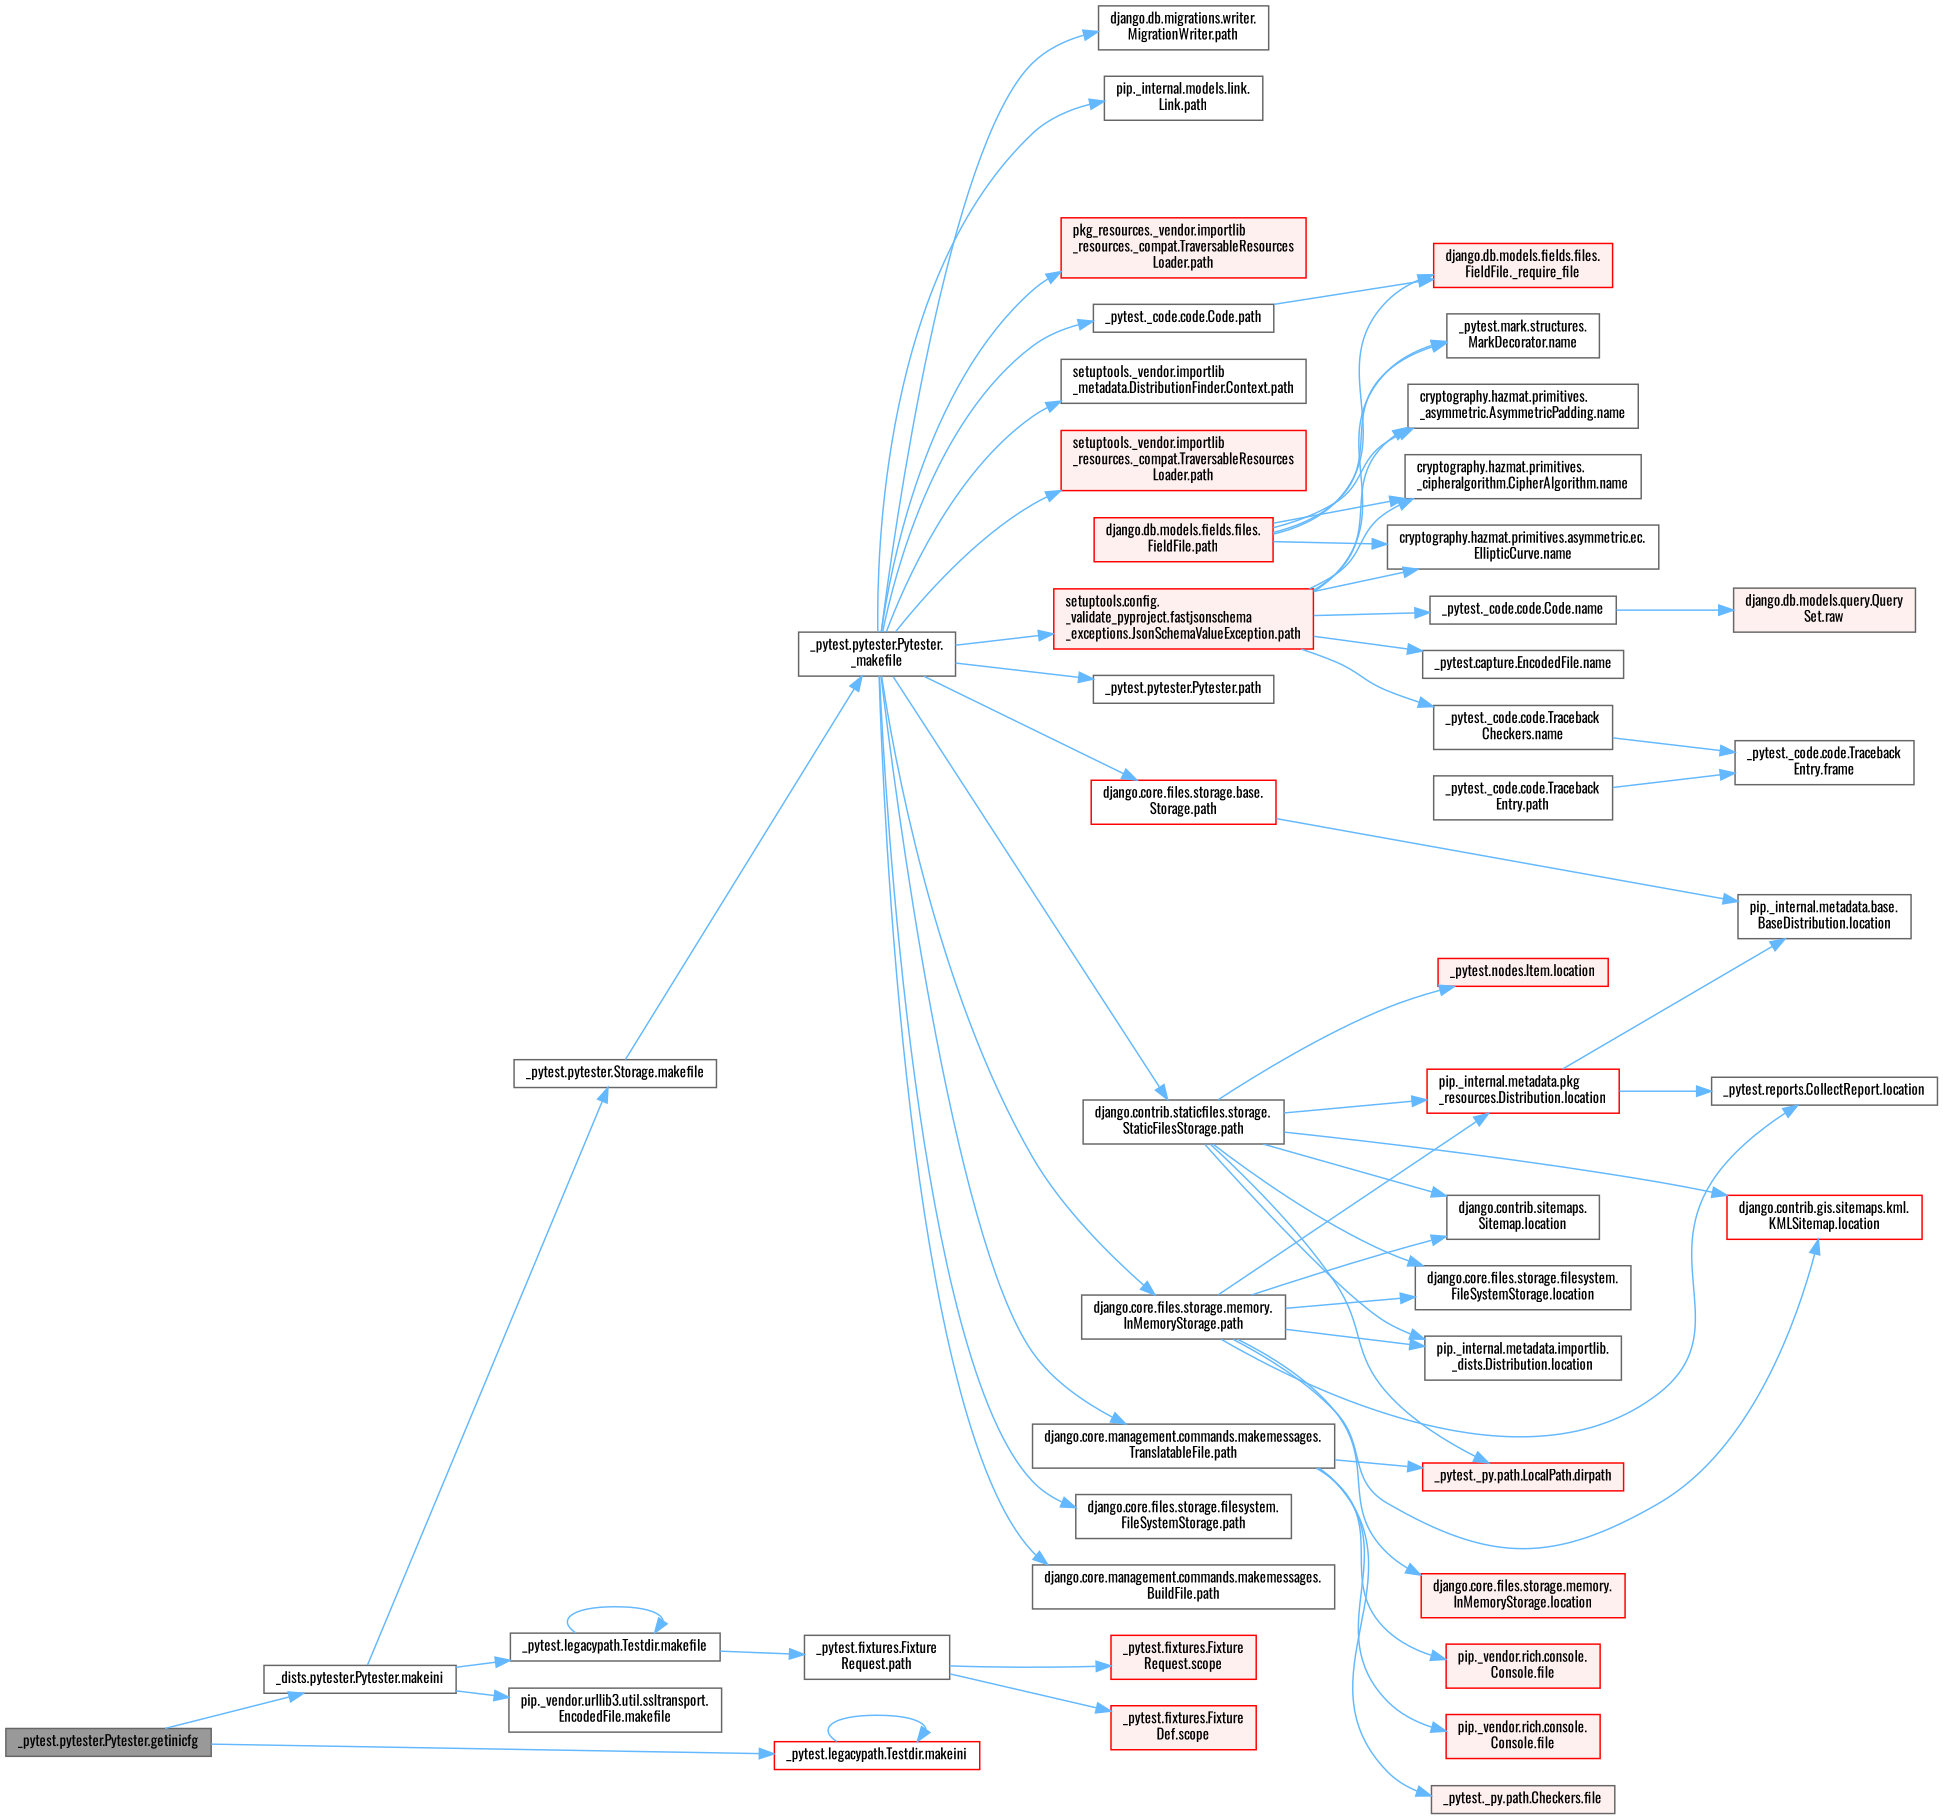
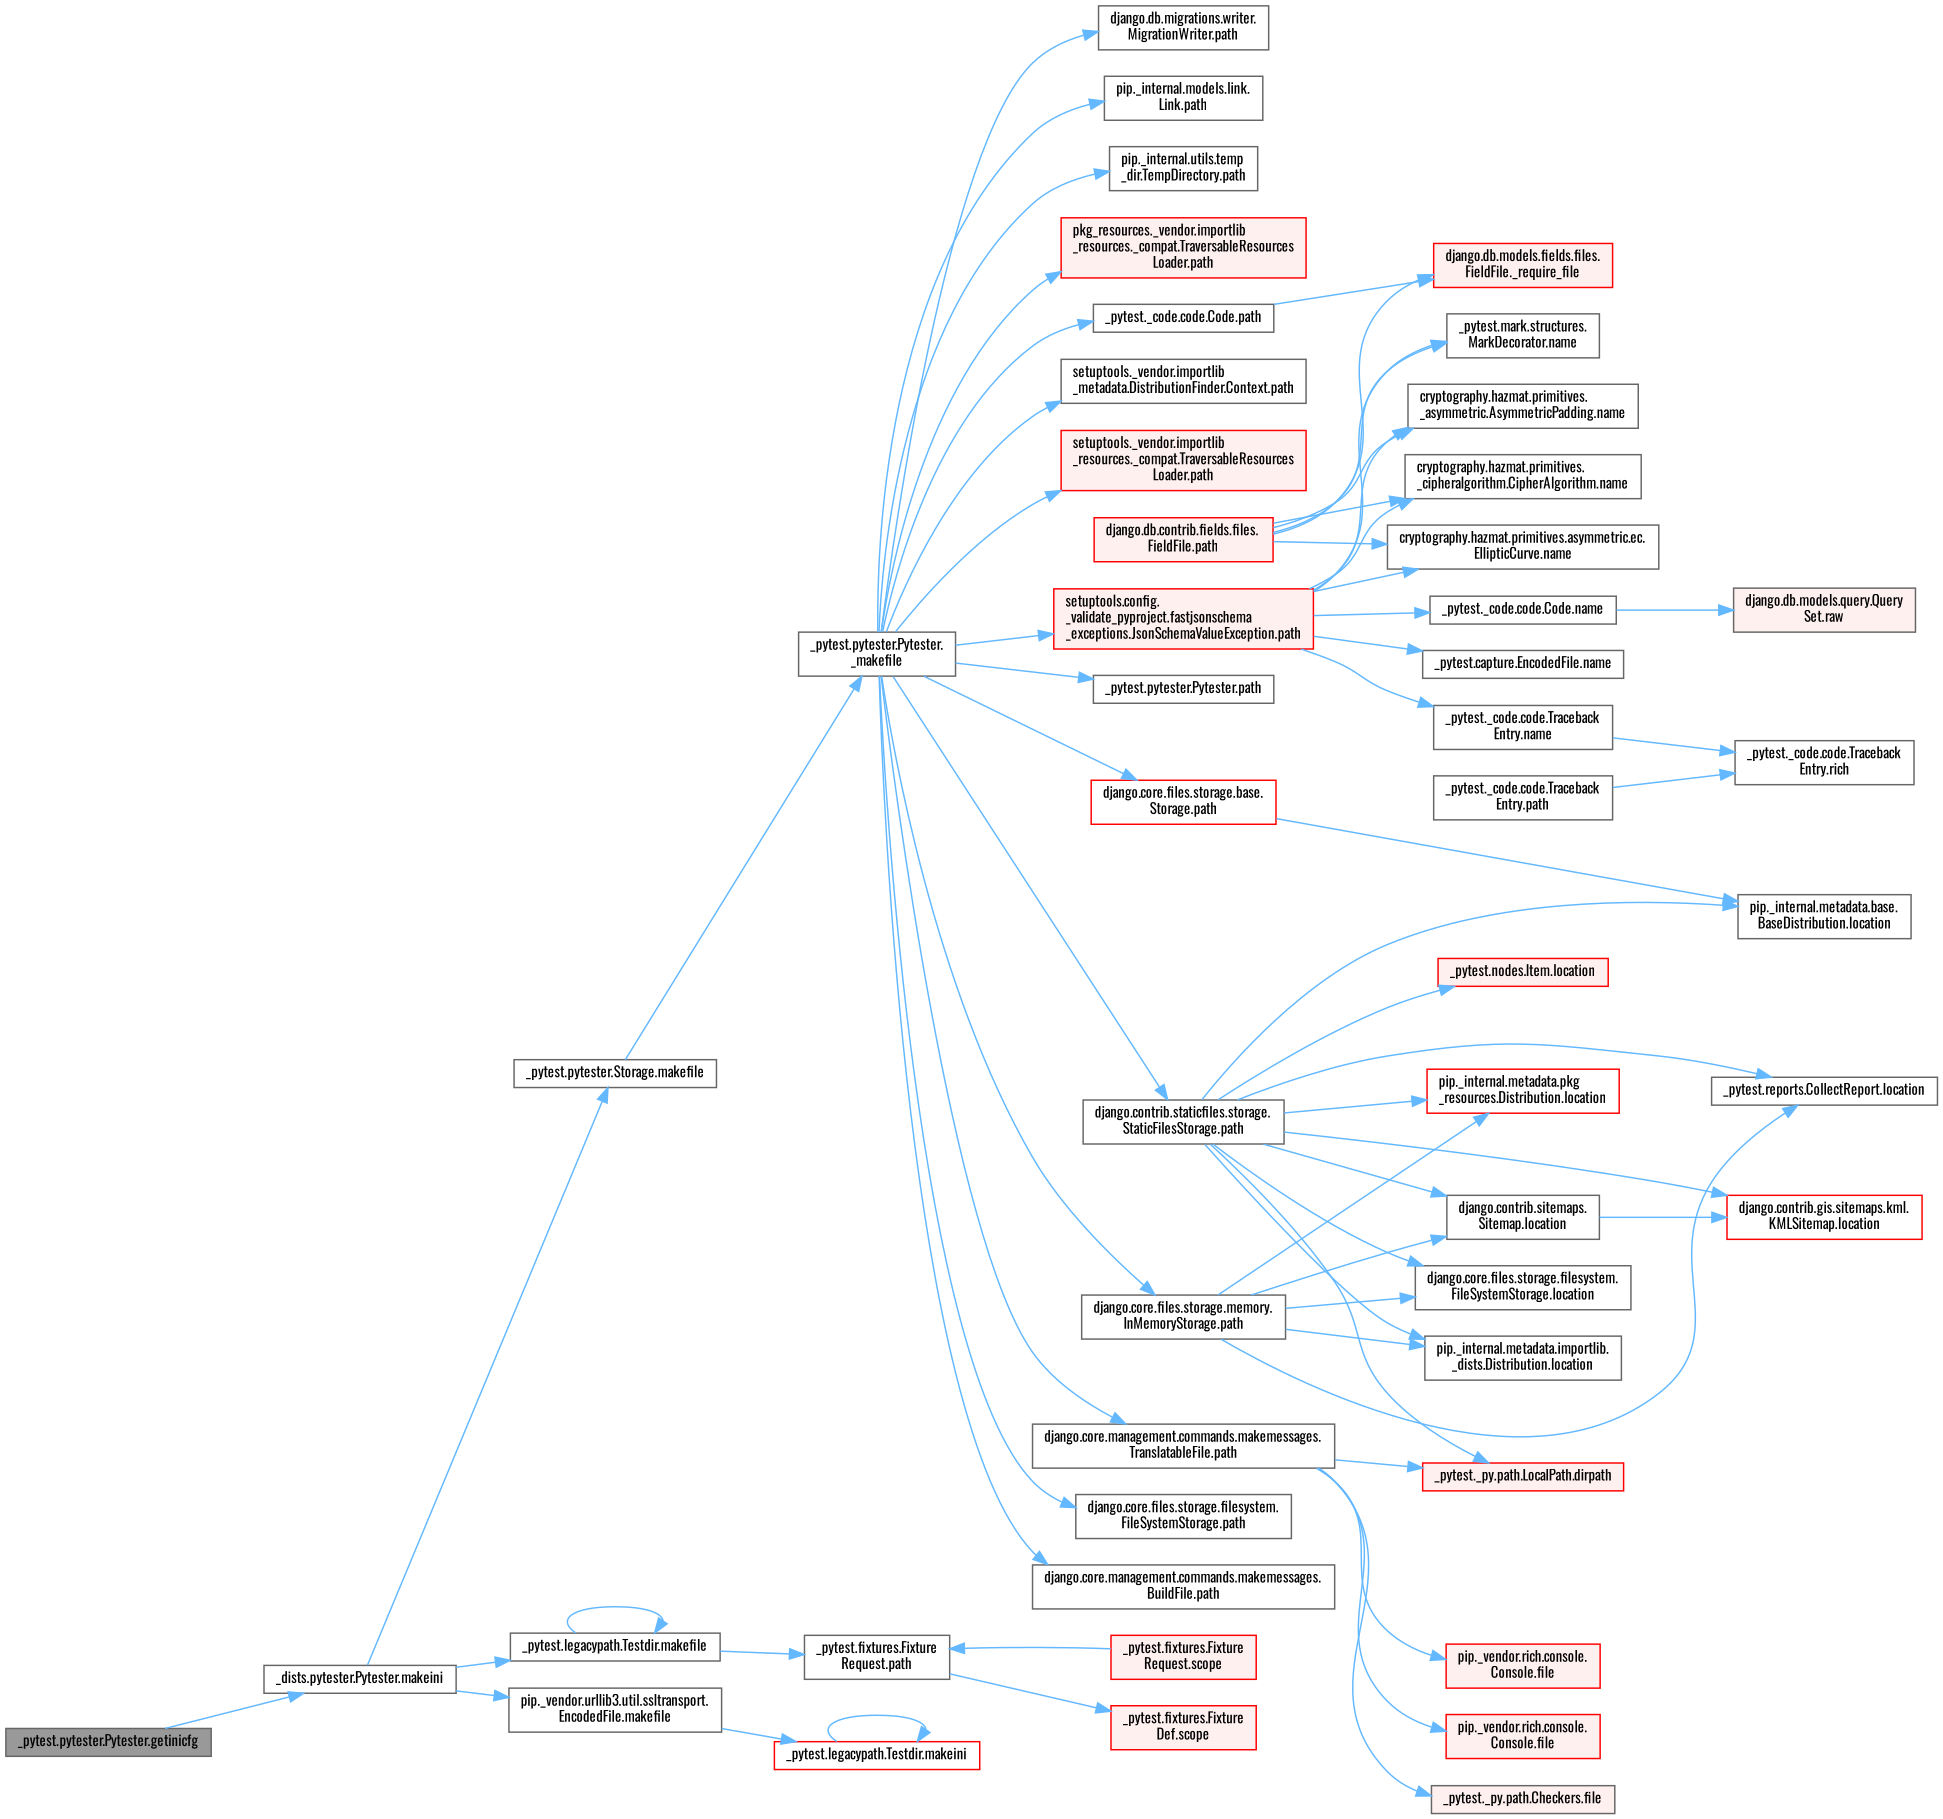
node "pip._internal.utils.temp _dir.TempDirectory.path": added
node "django.db.models.fields.files. FieldFile.path": label "django.db.models.fields.files. FieldFile.path" -> "django.db.contrib.fields.files. FieldFile.path"
node "_pytest._code.code.Traceback Checkers.name": label "_pytest._code.code.Traceback Checkers.name" -> "_pytest._code.code.Traceback Entry.name"
node "_pytest._code.code.Traceback Entry.frame": label "_pytest._code.code.Traceback Entry.frame" -> "_pytest._code.code.Traceback Entry.rich"
edge "pip._internal.metadata.pkg _resources.Distribution.location" -> "pip._internal.metadata.base. BaseDistribution.location": now "django.contrib.staticfiles.storage. StaticFilesStorage.path" -> "pip._internal.metadata.base. BaseDistribution.location"
edge "pip._internal.metadata.pkg _resources.Distribution.location" -> "_pytest.reports.CollectReport.location": now "django.contrib.staticfiles.storage. StaticFilesStorage.path" -> "_pytest.reports.CollectReport.location"
edge "django.core.files.storage.memory. InMemoryStorage.path" -> "django.contrib.gis.sitemaps.kml. KMLSitemap.location": now "django.contrib.sitemaps. Sitemap.location" -> "django.contrib.gis.sitemaps.kml. KMLSitemap.location"
node "django.core.files.storage.memory. InMemoryStorage.location": removed
edge "_pytest.fixtures.Fixture Request.path" -> "_pytest.fixtures.Fixture Request.scope": reversed
edge "_pytest.pytester.Pytester.getinicfg" -> "_pytest.legacypath.Testdir.makeini": now "pip._vendor.urllib3.util.ssltransport. EncodedFile.makefile" -> "_pytest.legacypath.Testdir.makeini"
